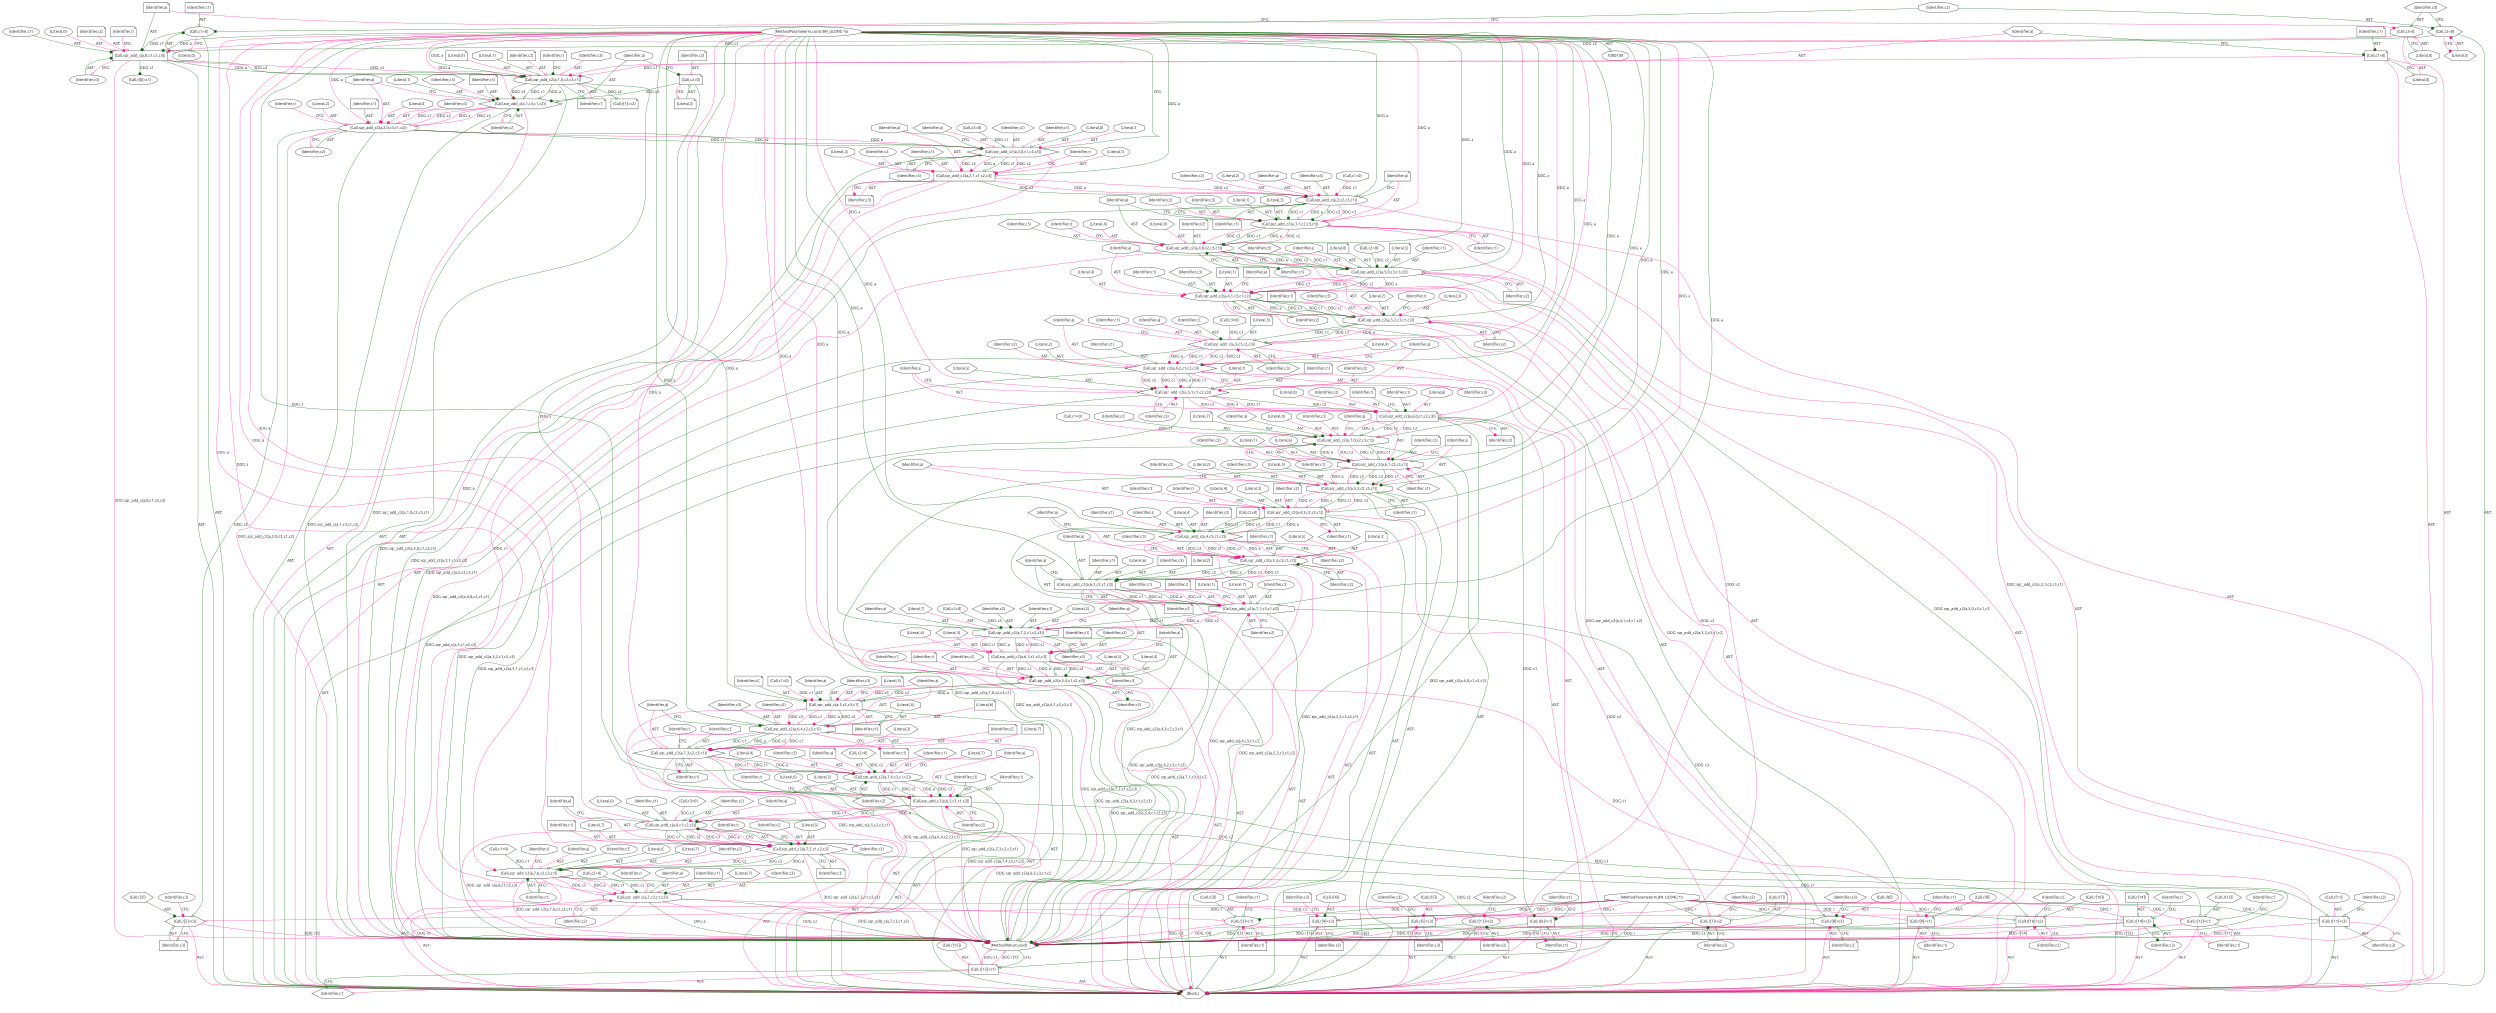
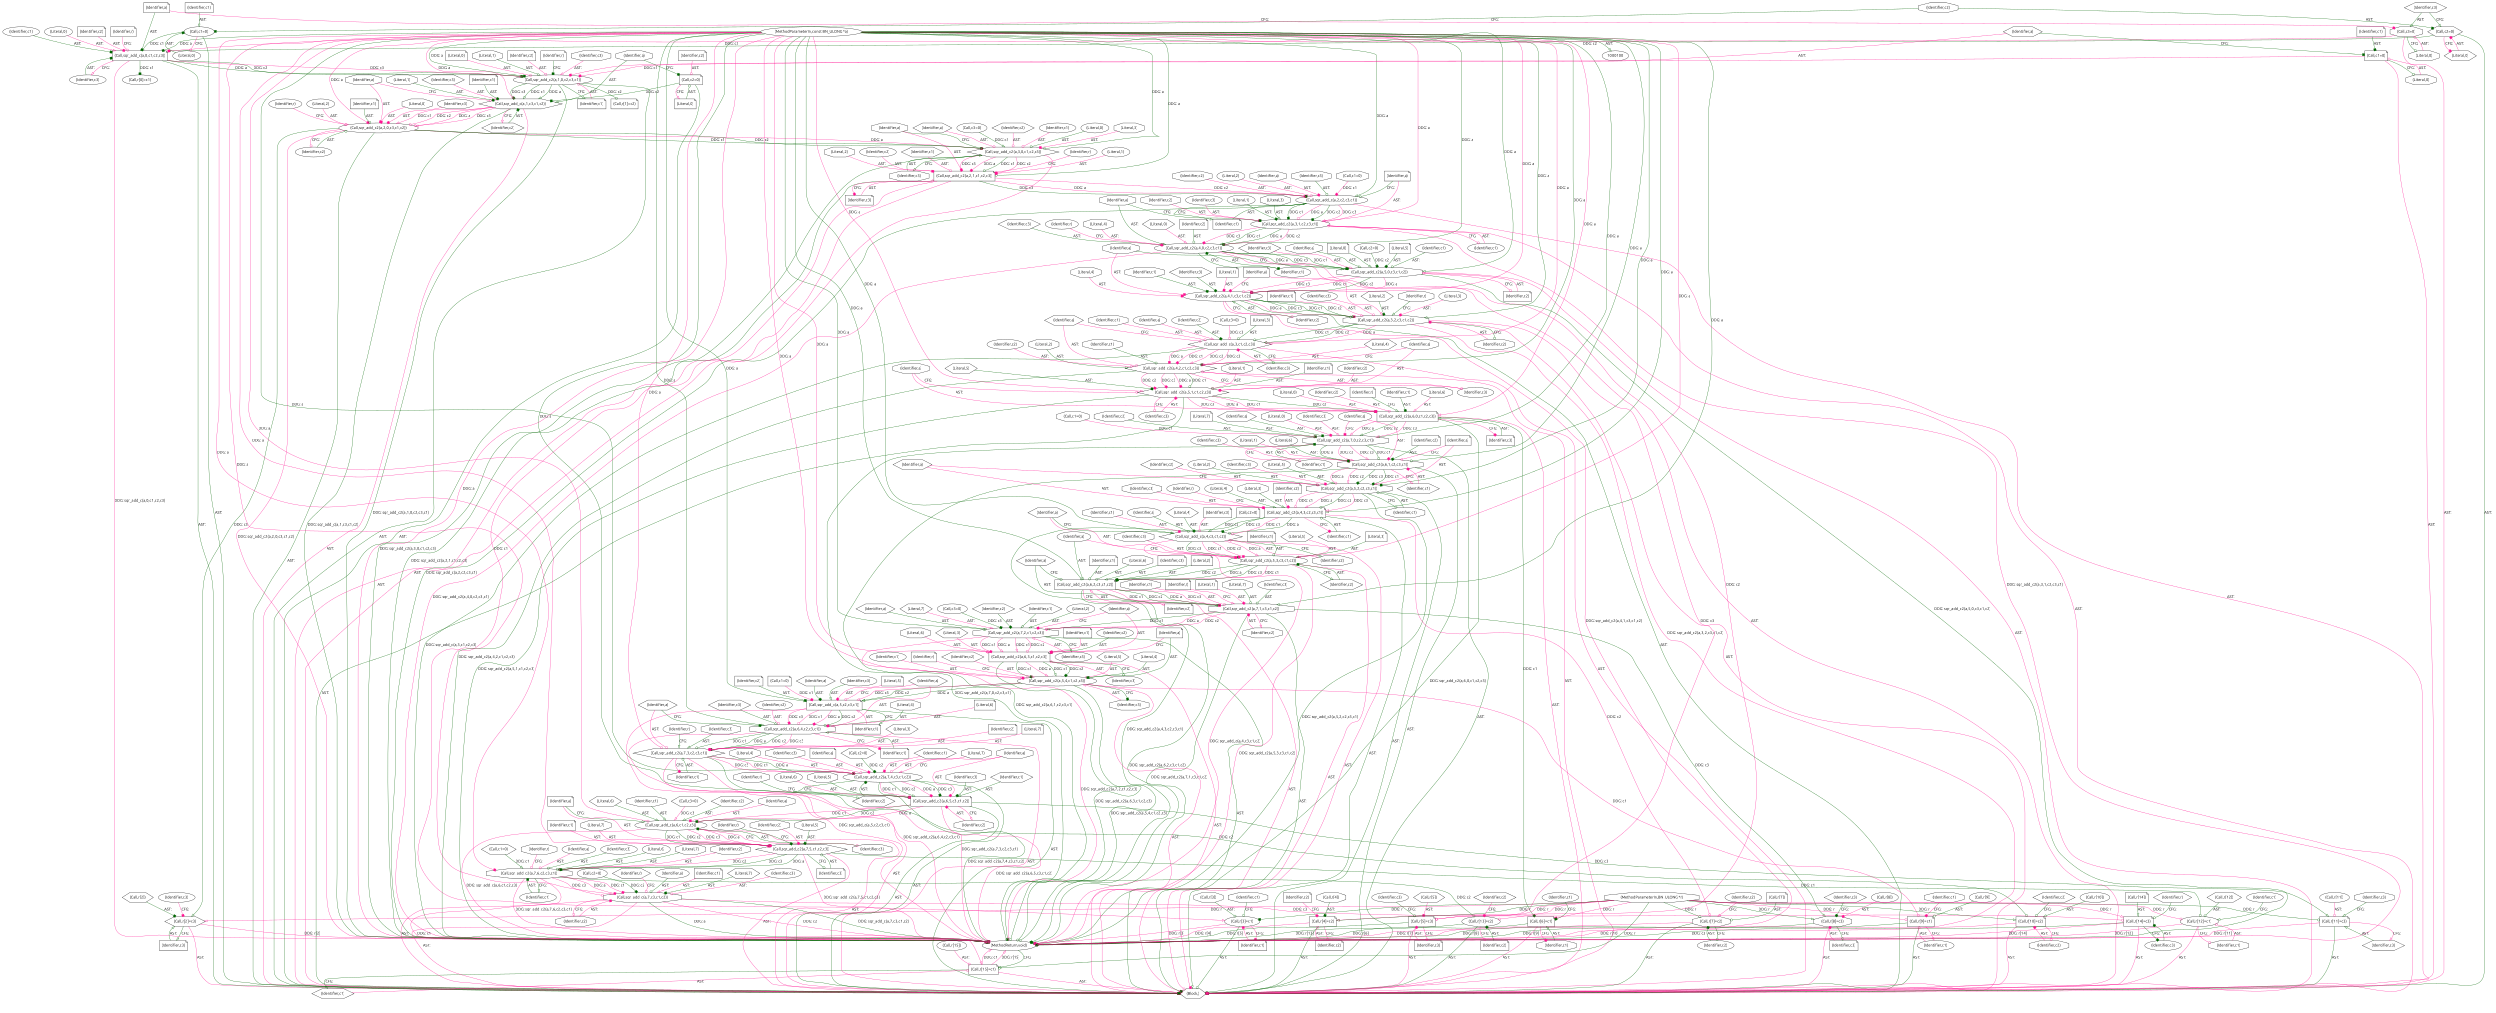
edge "(MethodParameterIn,const BN_ULONG *a)" -> "(Call,sqr_add_c2(a,3,0,c1,c2,c3))": label "CFG: " -> "DDG: a"
